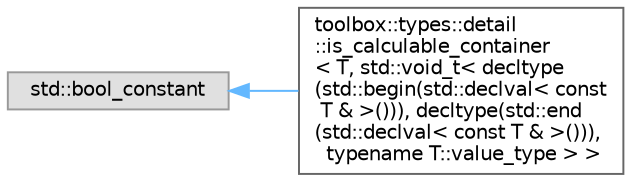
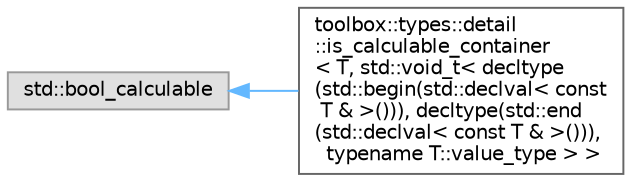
node "std::bool_constant": label "std::bool_constant" -> "std::bool_calculable"
